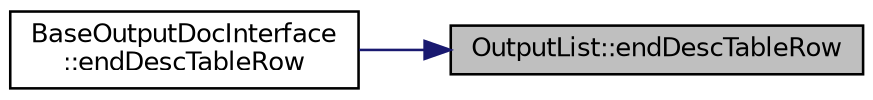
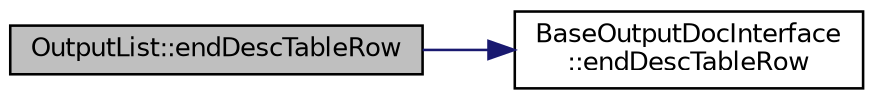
edge "BaseOutputDocInterface ::endDescTableRow" -> "OutputList::endDescTableRow": reversed
